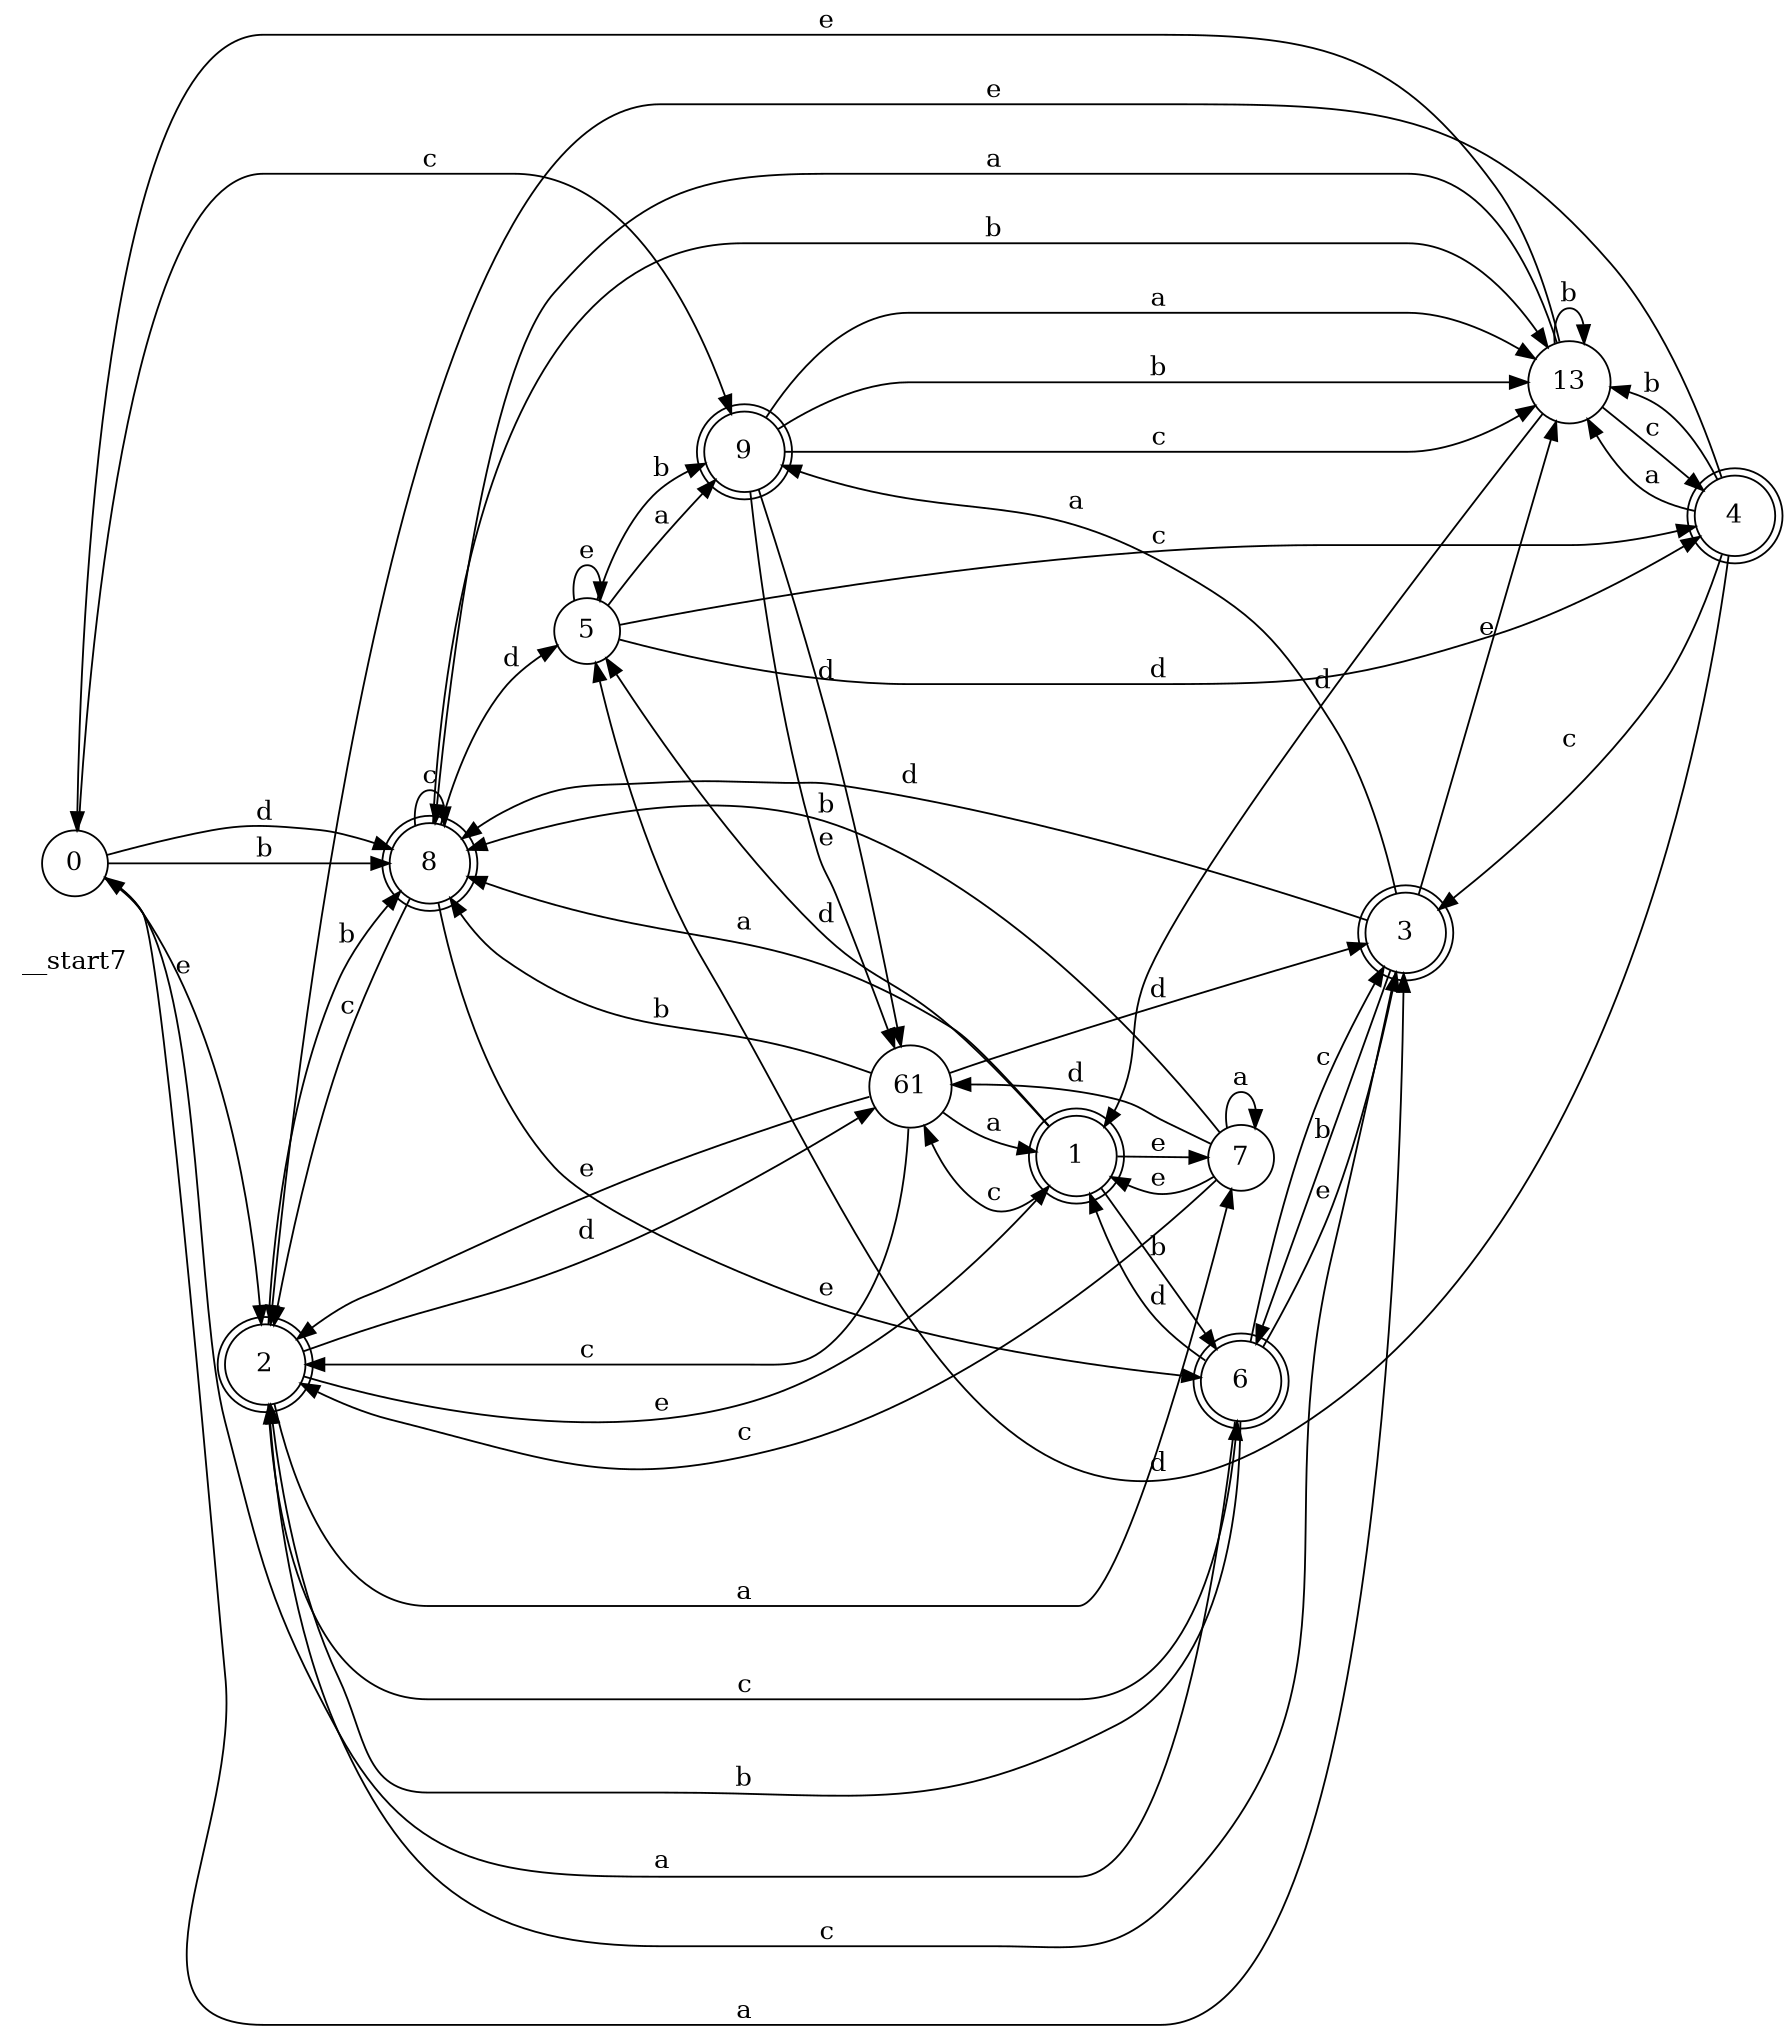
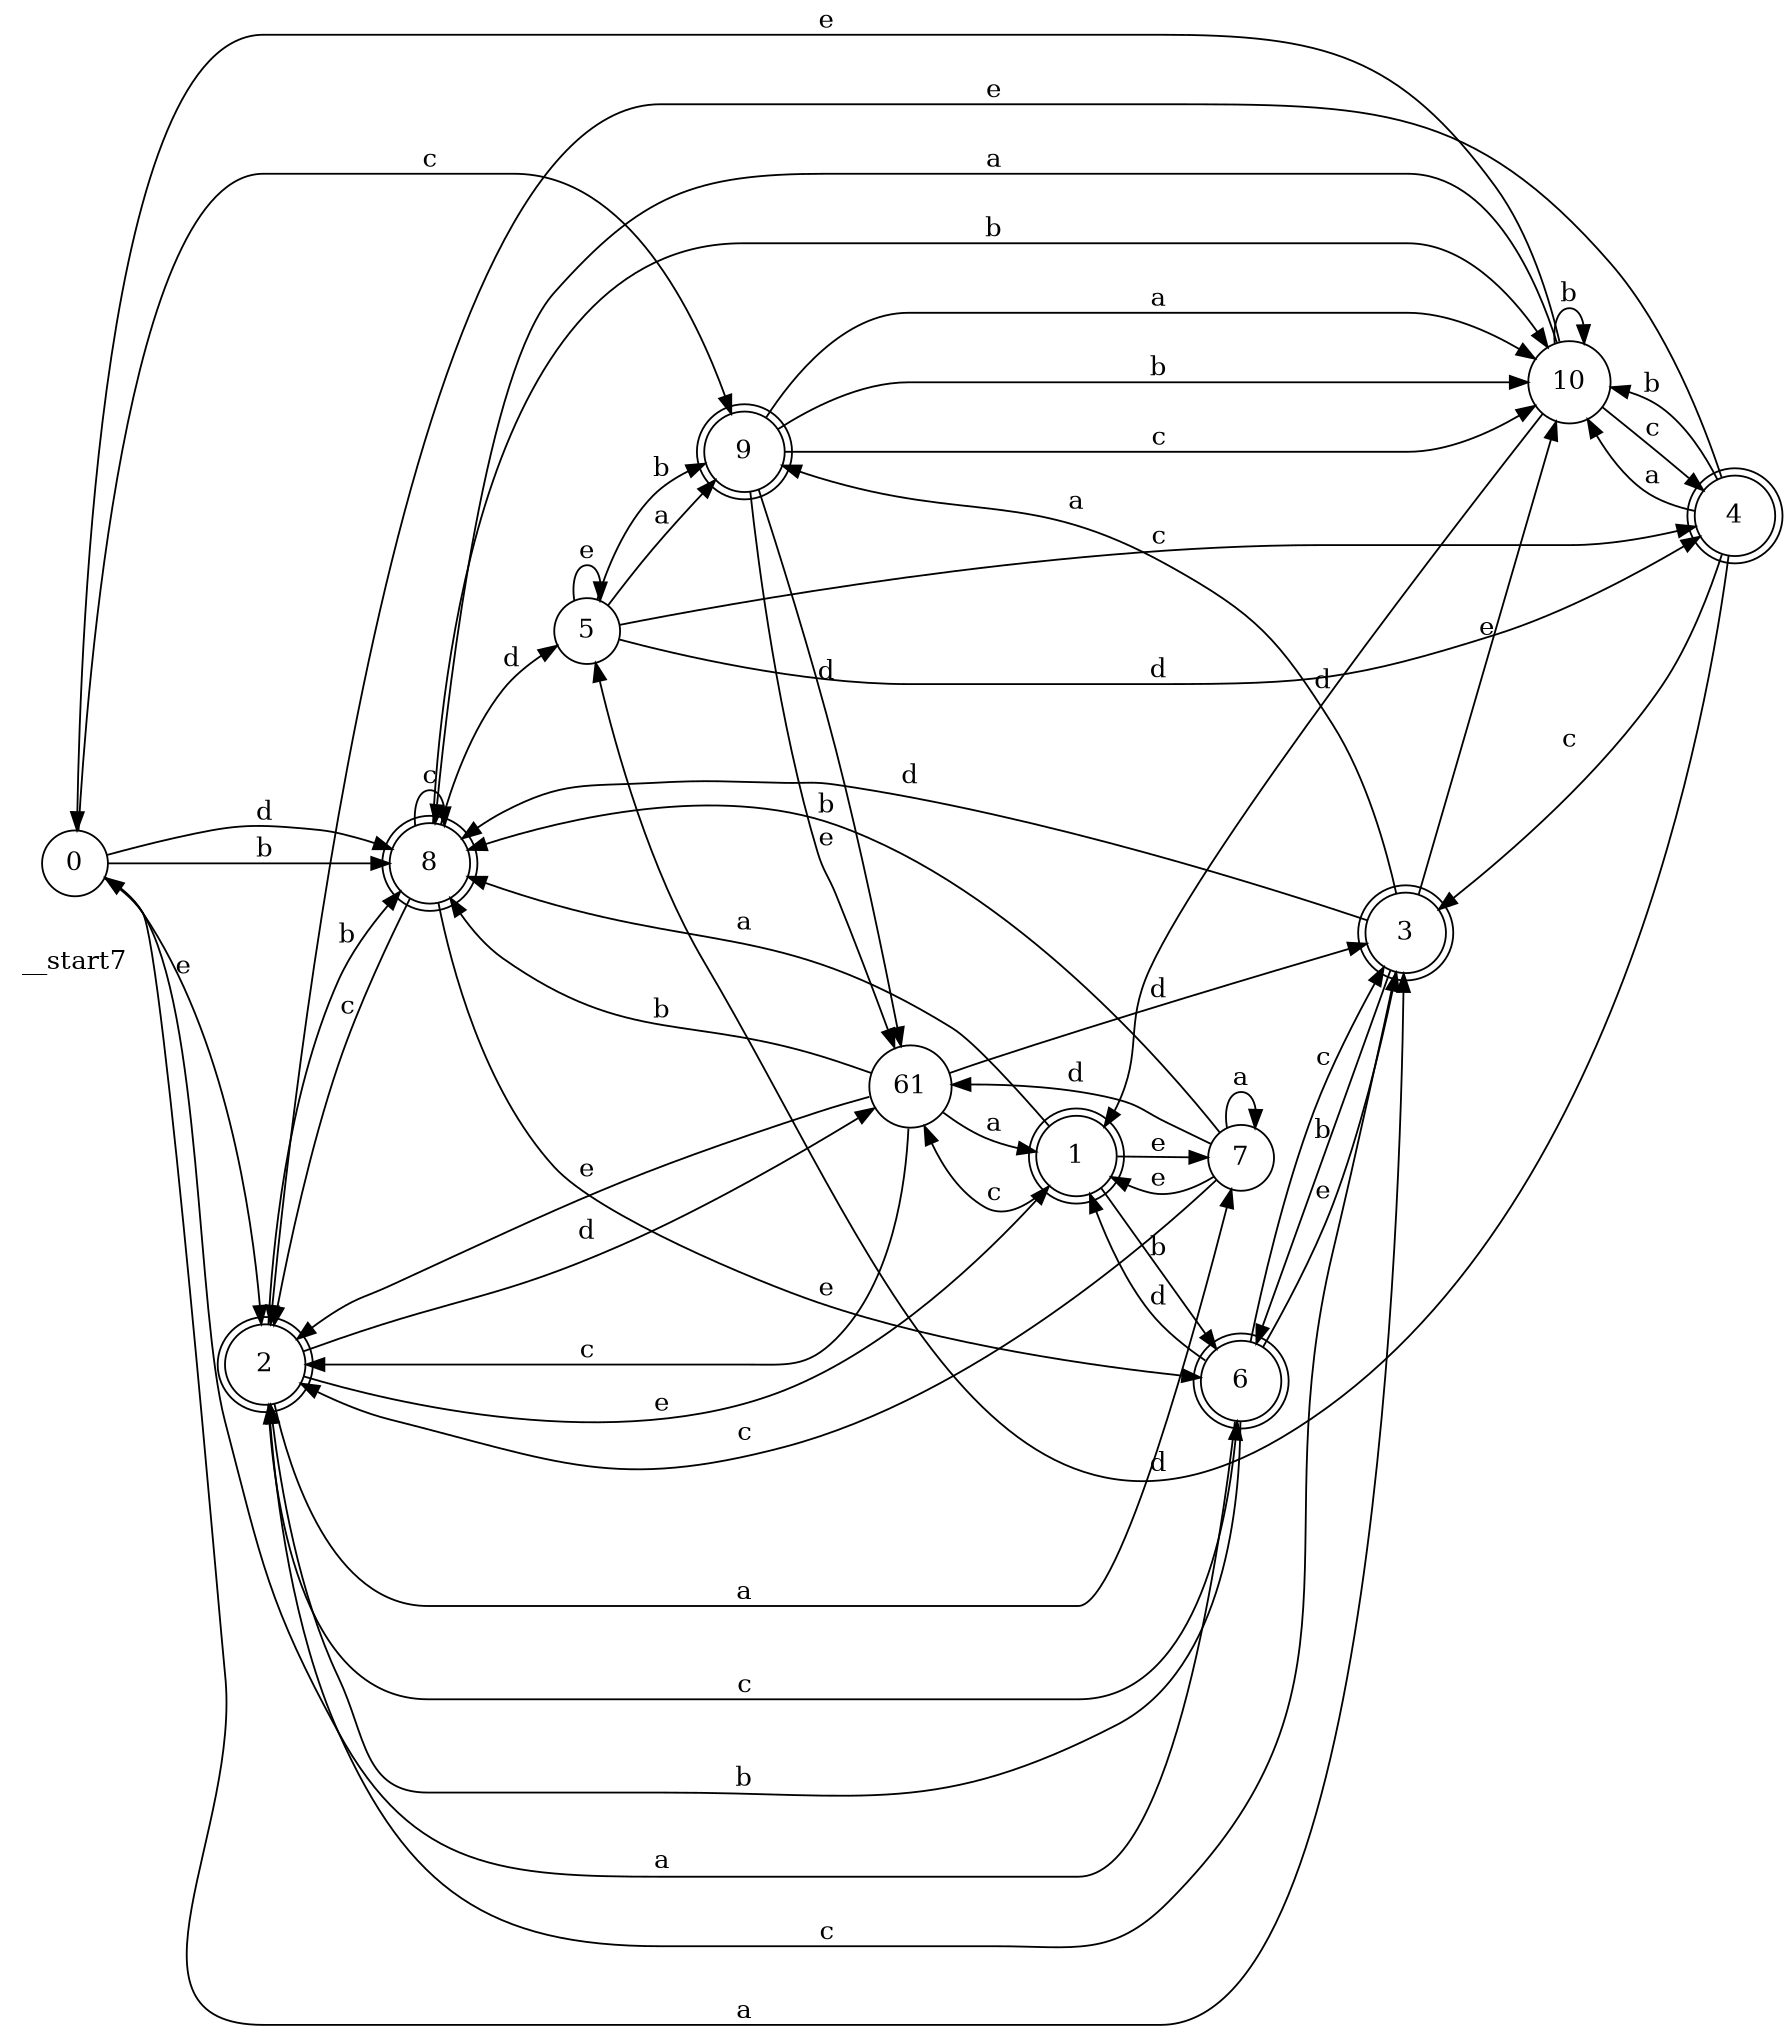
node "13": label "13" -> "10"
edge "1" -> "5": removed, label "d"
